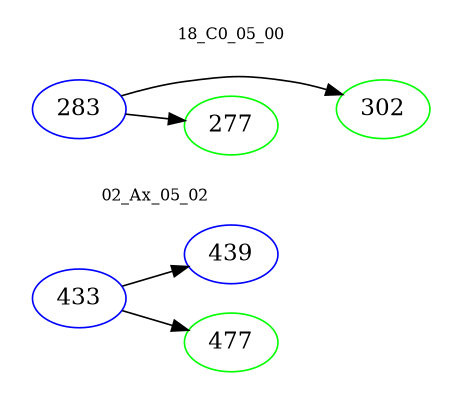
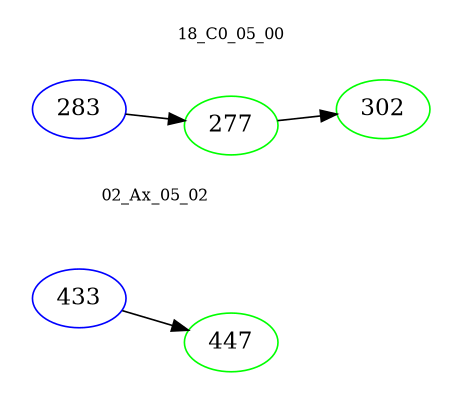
edge "283" -> "302": now "277" -> "302"
node "439": removed
node "477": label "477" -> "447"
